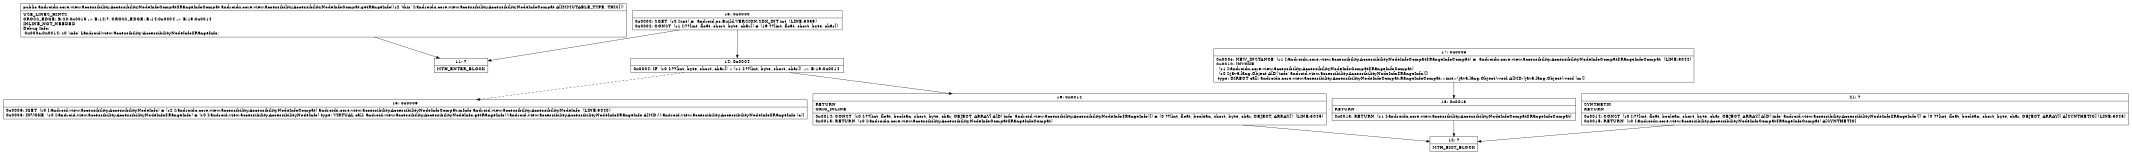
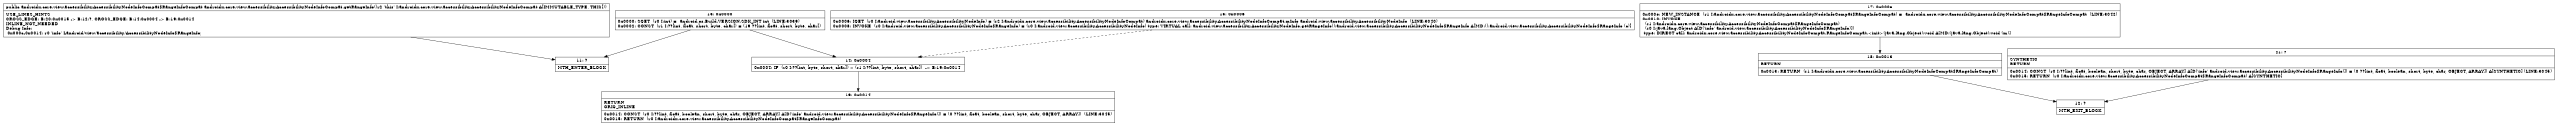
edge "14: 0x0004" -> "15: 0x0006": reversed
edge "19: 0x0014" -> "12: ?": removed
